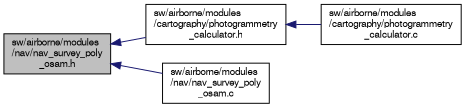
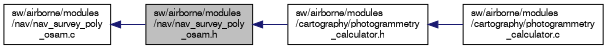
edge "sw/airborne/modules /nav/nav_survey_poly _osam.c" -> "sw/airborne/modules /nav/nav_survey_poly _osam.h": reversed
